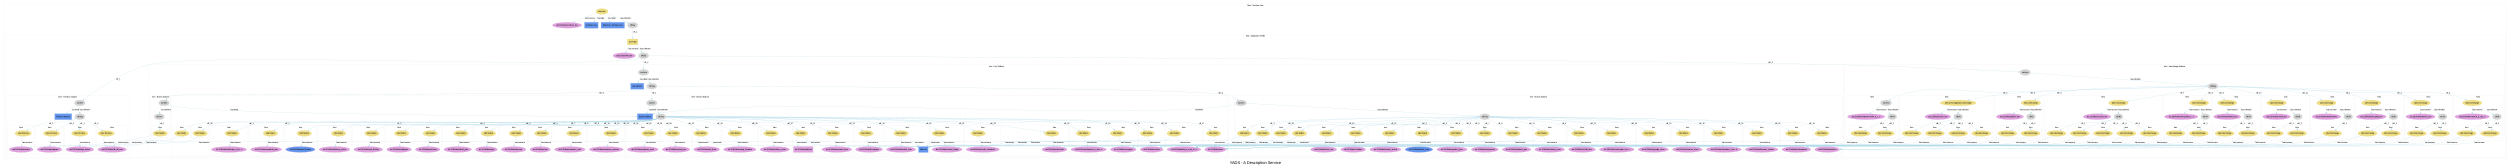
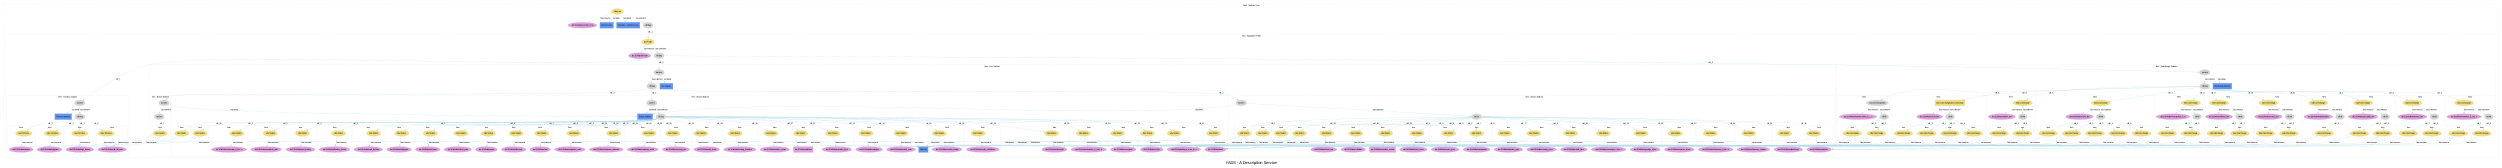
node "doi:Profile": shape box -> ellipse
node "Interchange stations.": added
node "isa:Nest": label "isa:Nest" -> "isa:LineChangetube"
node "tube:LineChangetube:LineChange": shape ellipse -> box
node "doi:1014/tube/west_finchley": fillcolor cornflowerblue -> plum
node "doi:1014/tube/hendon_central": shape ellipse -> box
node "doi:1014/tube/brent_cross": fillcolor cornflowerblue -> plum
node "doi:1014/tube/golders_green": label "doi:1014/tube/golders_green" -> "doi:1014/tube/town_green"
